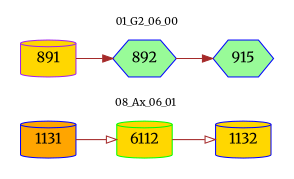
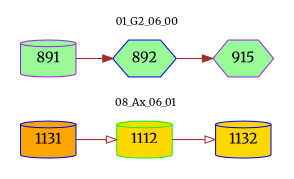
node "891": fillcolor gold -> palegreen
node "915": color blue -> purple
node "6112": label "6112" -> "1112"
